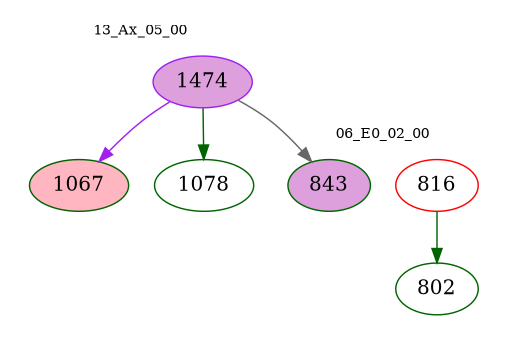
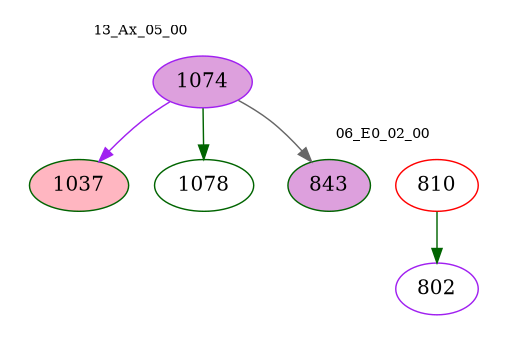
node "1474": label "1474" -> "1074"
node "1067": label "1067" -> "1037"
node "816": label "816" -> "810"
node "802": color darkgreen -> purple
